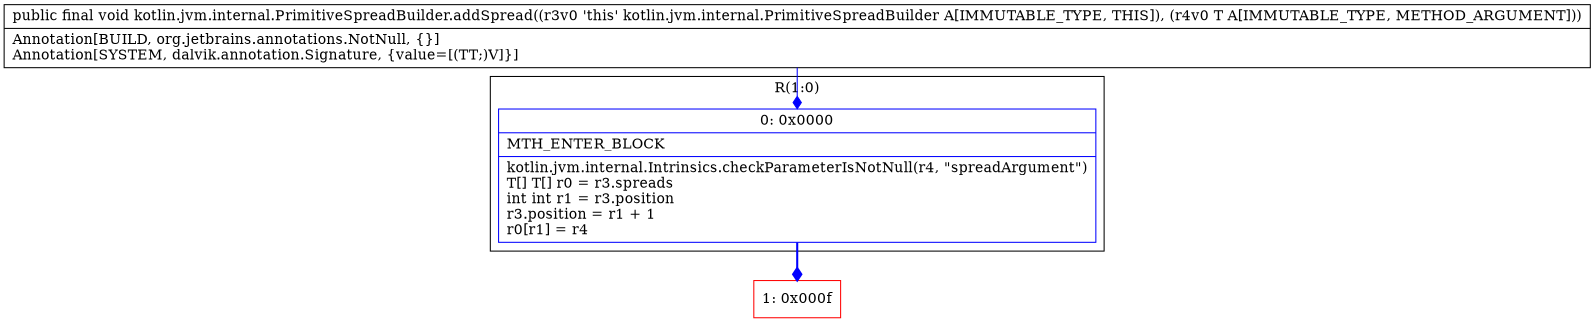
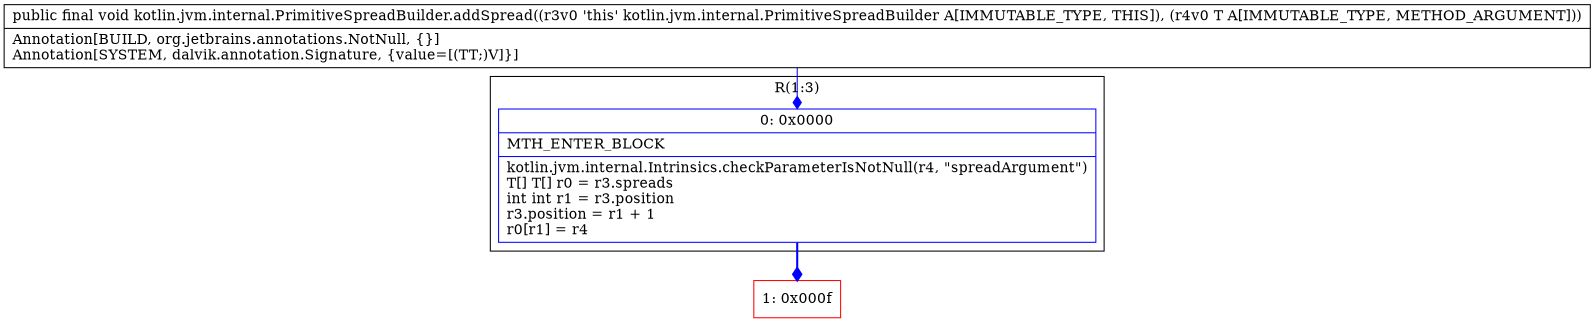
cluster "R(1:0)": label "R(1:0)" -> "R(1:3)"
